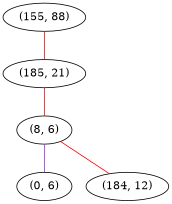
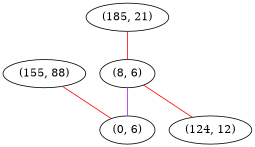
edge "(155, 88)" -- "(185, 21)": now "(155, 88)" -- "(0, 6)"
node "(184, 12)": label "(184, 12)" -> "(124, 12)"
